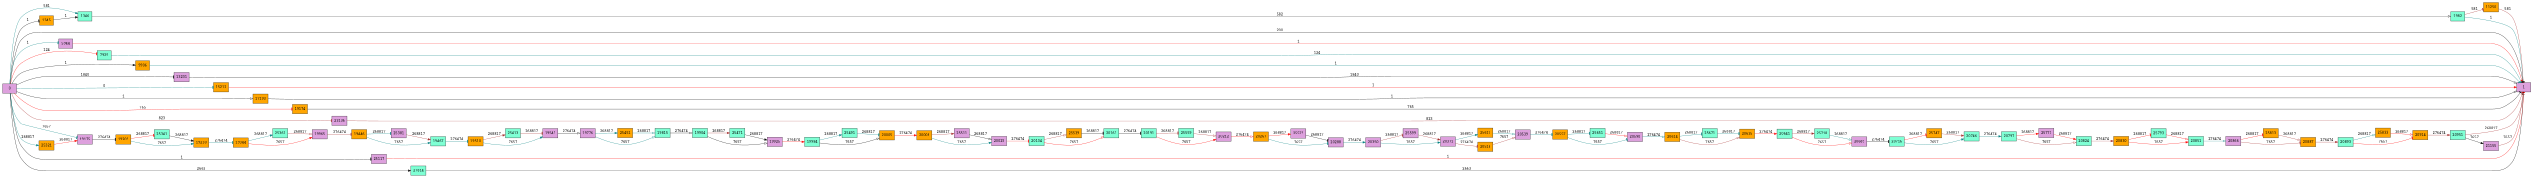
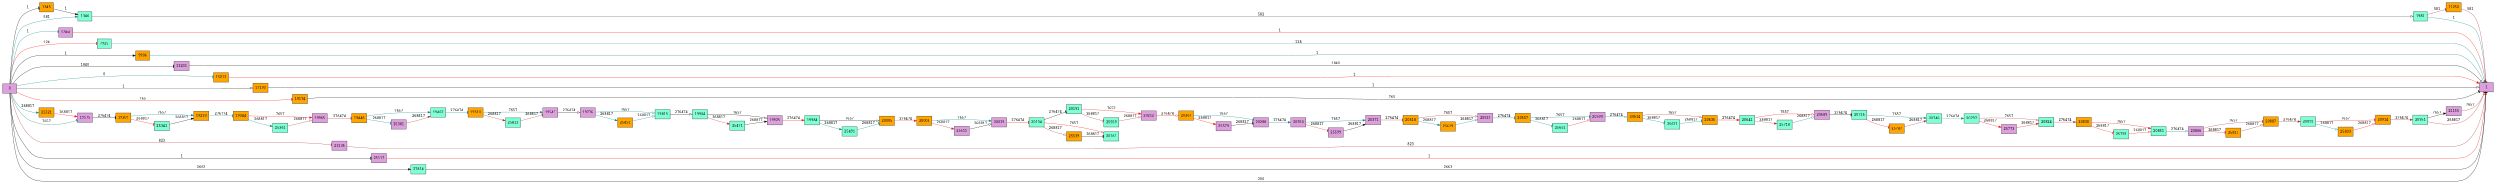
edge "20163" -> "20191": now "20134" -> "20191"
edge "25599" -> "20371": color brown -> black
edge "20371" -> "25619": now "20518" -> "25619"
edge "19230" -> "19344": label "276474" -> "276774"
